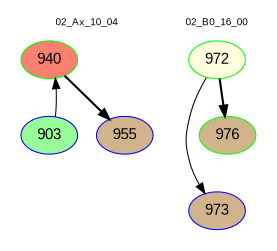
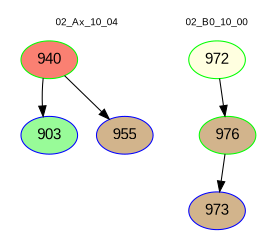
cluster "02_B0_16_00": label "02_B0_16_00" -> "02_B0_10_00"
edge "972" -> "976": style bold -> solid
edge "940" -> "955": style bold -> solid
edge "903" -> "940": reversed
edge "972" -> "973": now "976" -> "973"
